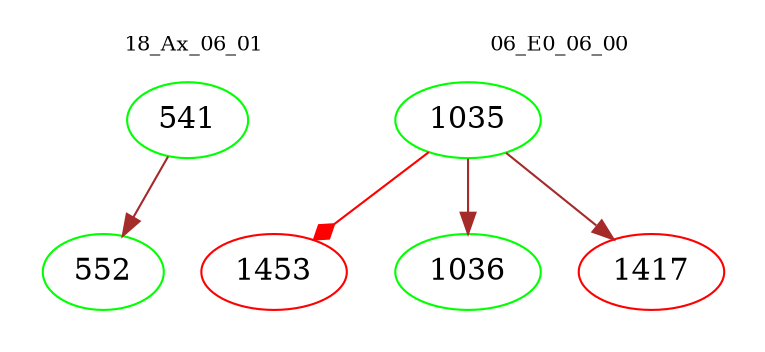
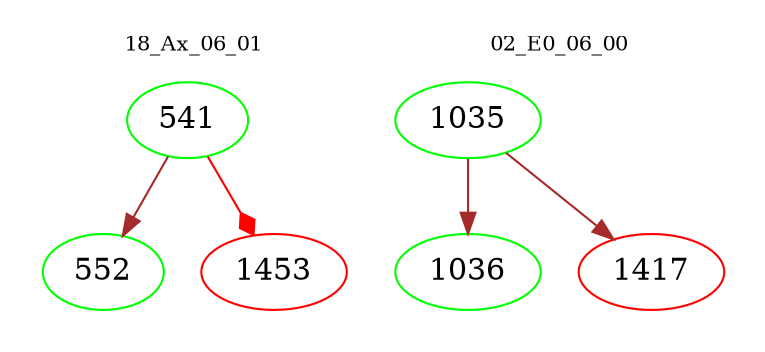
cluster "06_E0_06_00": label "06_E0_06_00" -> "02_E0_06_00"
edge "1035" -> "1453": now "541" -> "1453"
